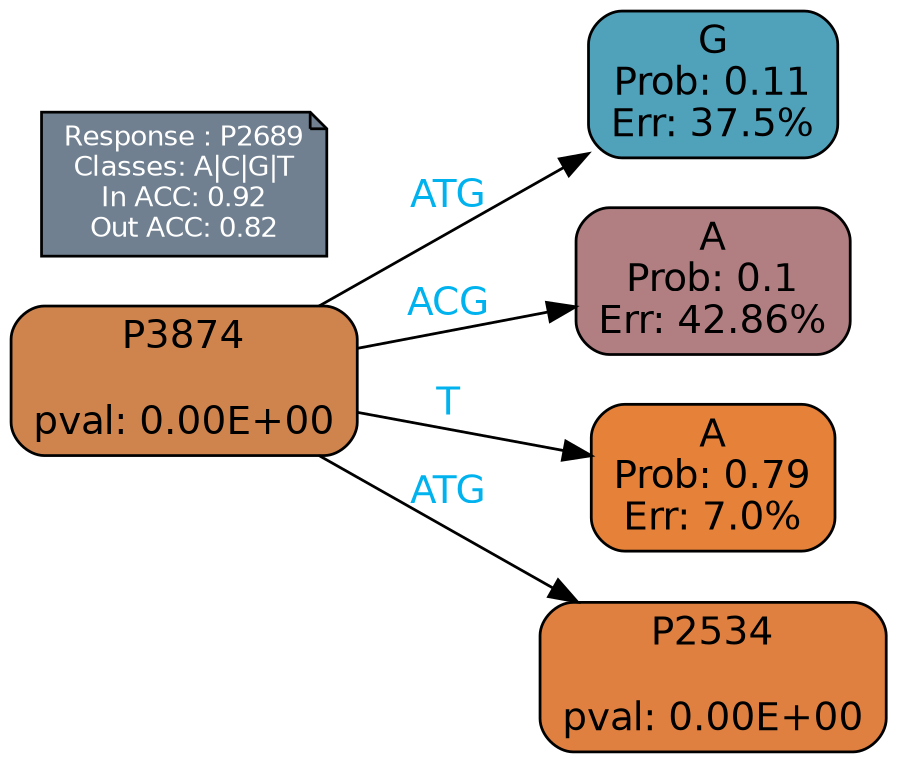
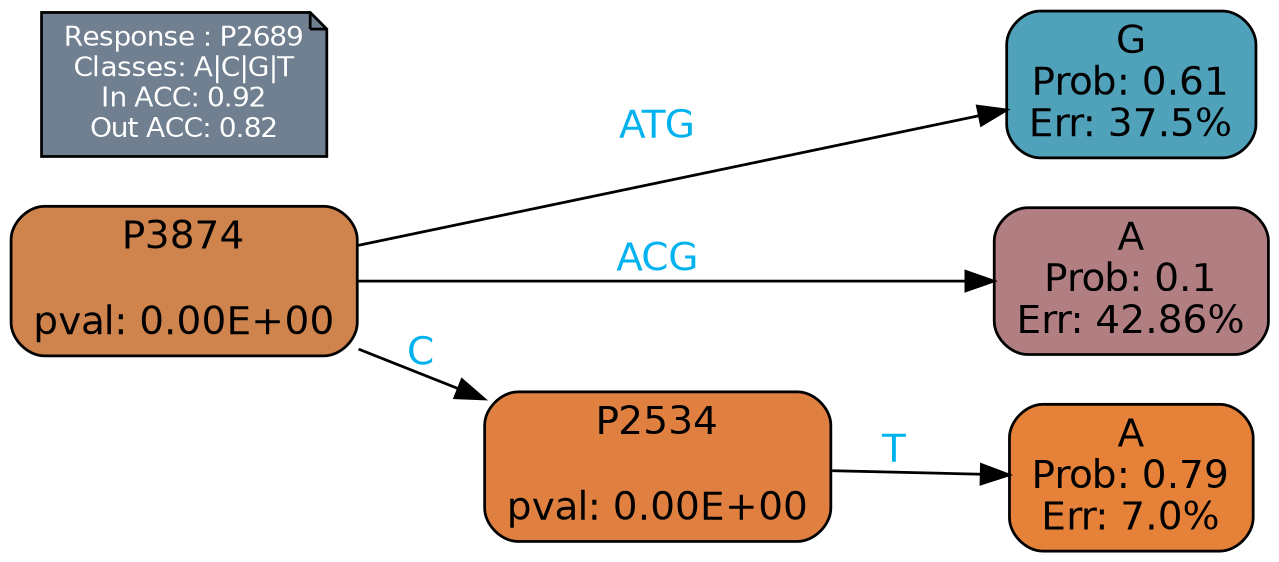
node "G Prob: 0.11 Err: 37.5%": label "G Prob: 0.11 Err: 37.5%" -> "G Prob: 0.61 Err: 37.5%"
edge "P3874 pval: 0.00E+00" -> "A Prob: 0.79 Err: 7.0%": now "P2534 pval: 0.00E+00" -> "A Prob: 0.79 Err: 7.0%"
edge "P3874 pval: 0.00E+00" -> "P2534 pval: 0.00E+00": label "ATG" -> "C"
